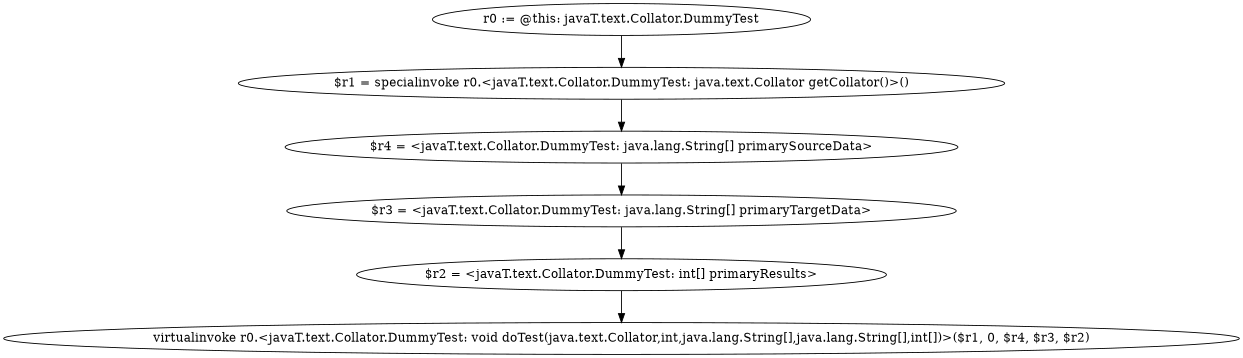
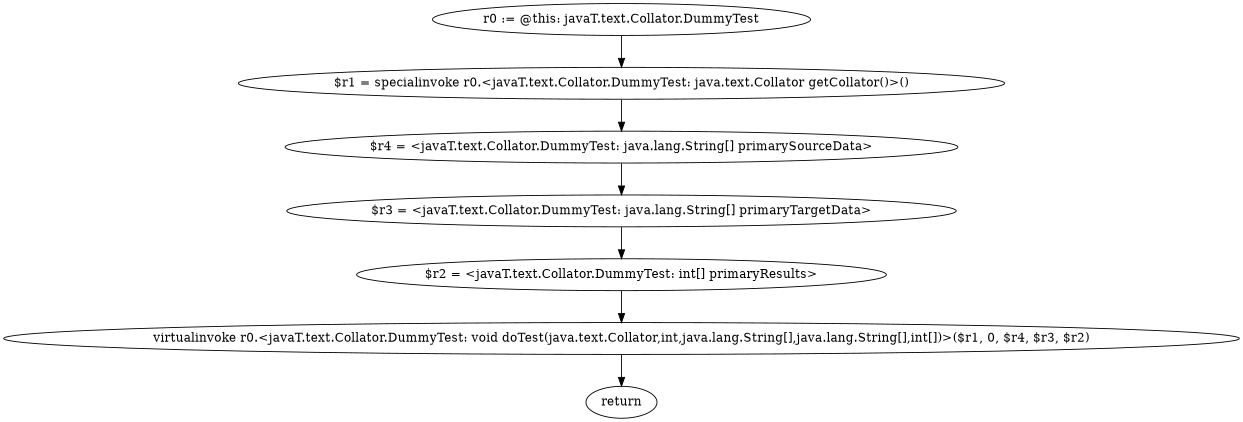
node "return": added
